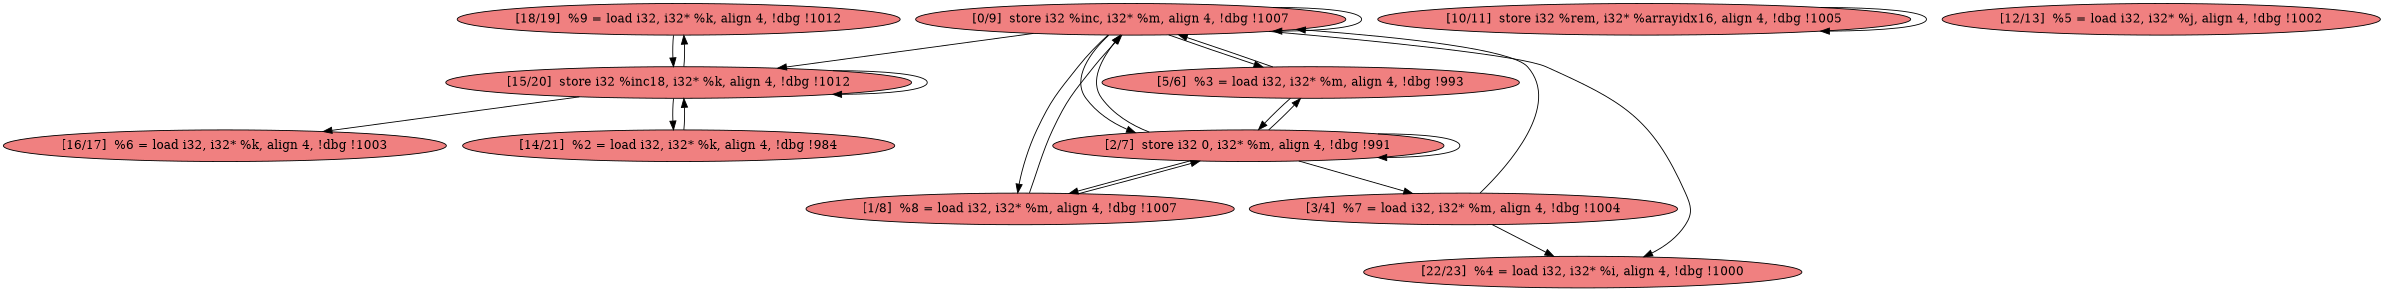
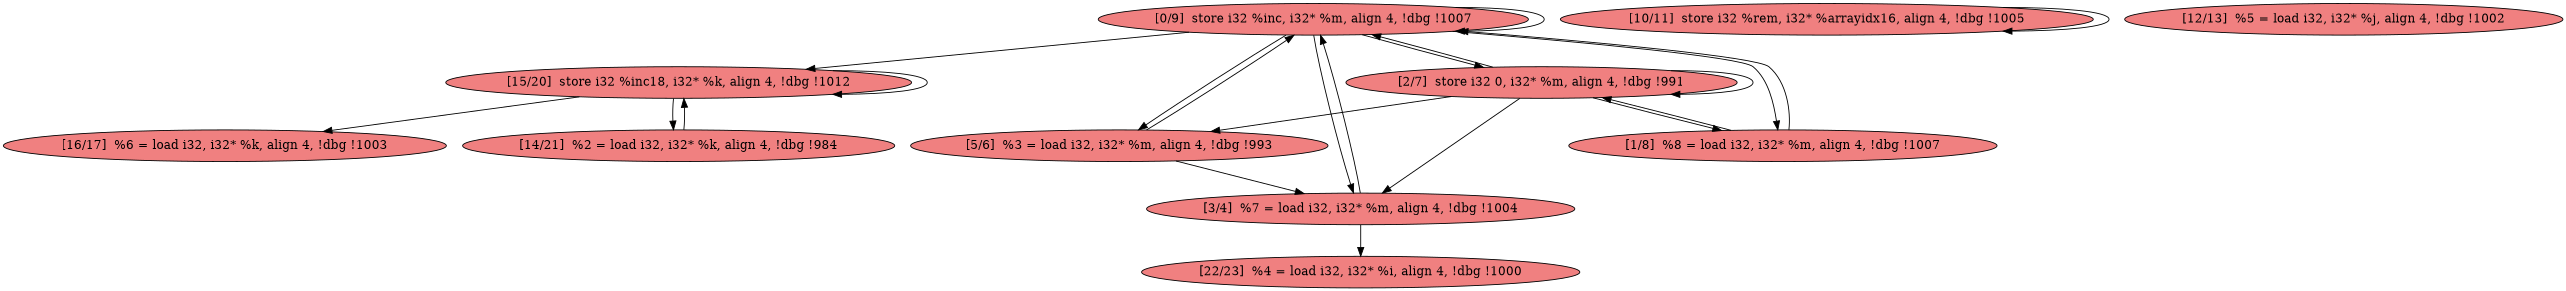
node "[18/19]  %9 = load i32, i32* %k, align 4, !dbg !1012": removed
edge "[0/9]  store i32 %inc, i32* %m, align 4, !dbg !1007" -> "[22/23]  %4 = load i32, i32* %i, align 4, !dbg !1000": now "[0/9]  store i32 %inc, i32* %m, align 4, !dbg !1007" -> "[3/4]  %7 = load i32, i32* %m, align 4, !dbg !1004"
edge "[5/6]  %3 = load i32, i32* %m, align 4, !dbg !993" -> "[2/7]  store i32 0, i32* %m, align 4, !dbg !991": now "[5/6]  %3 = load i32, i32* %m, align 4, !dbg !993" -> "[3/4]  %7 = load i32, i32* %m, align 4, !dbg !1004"
